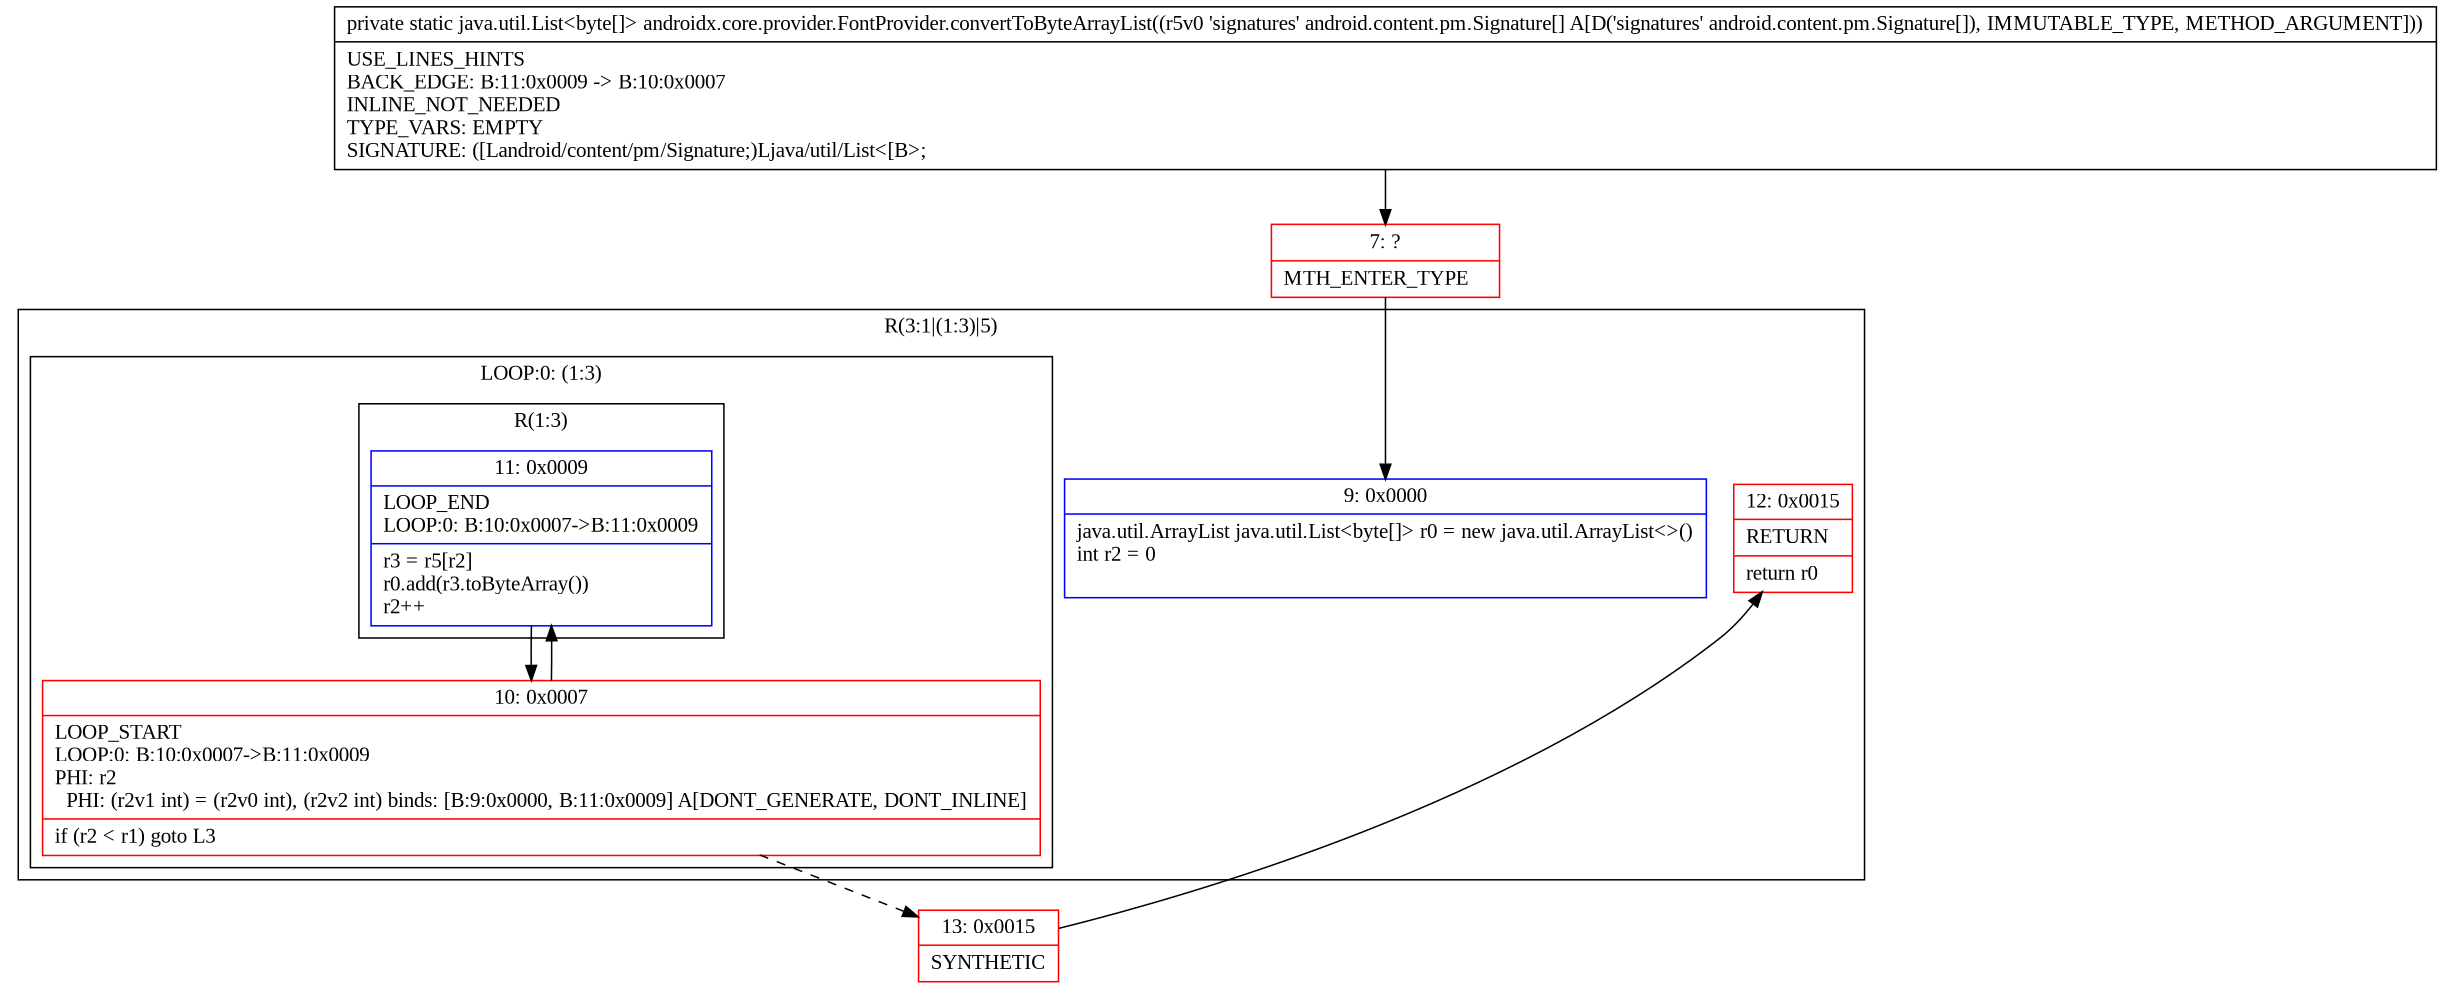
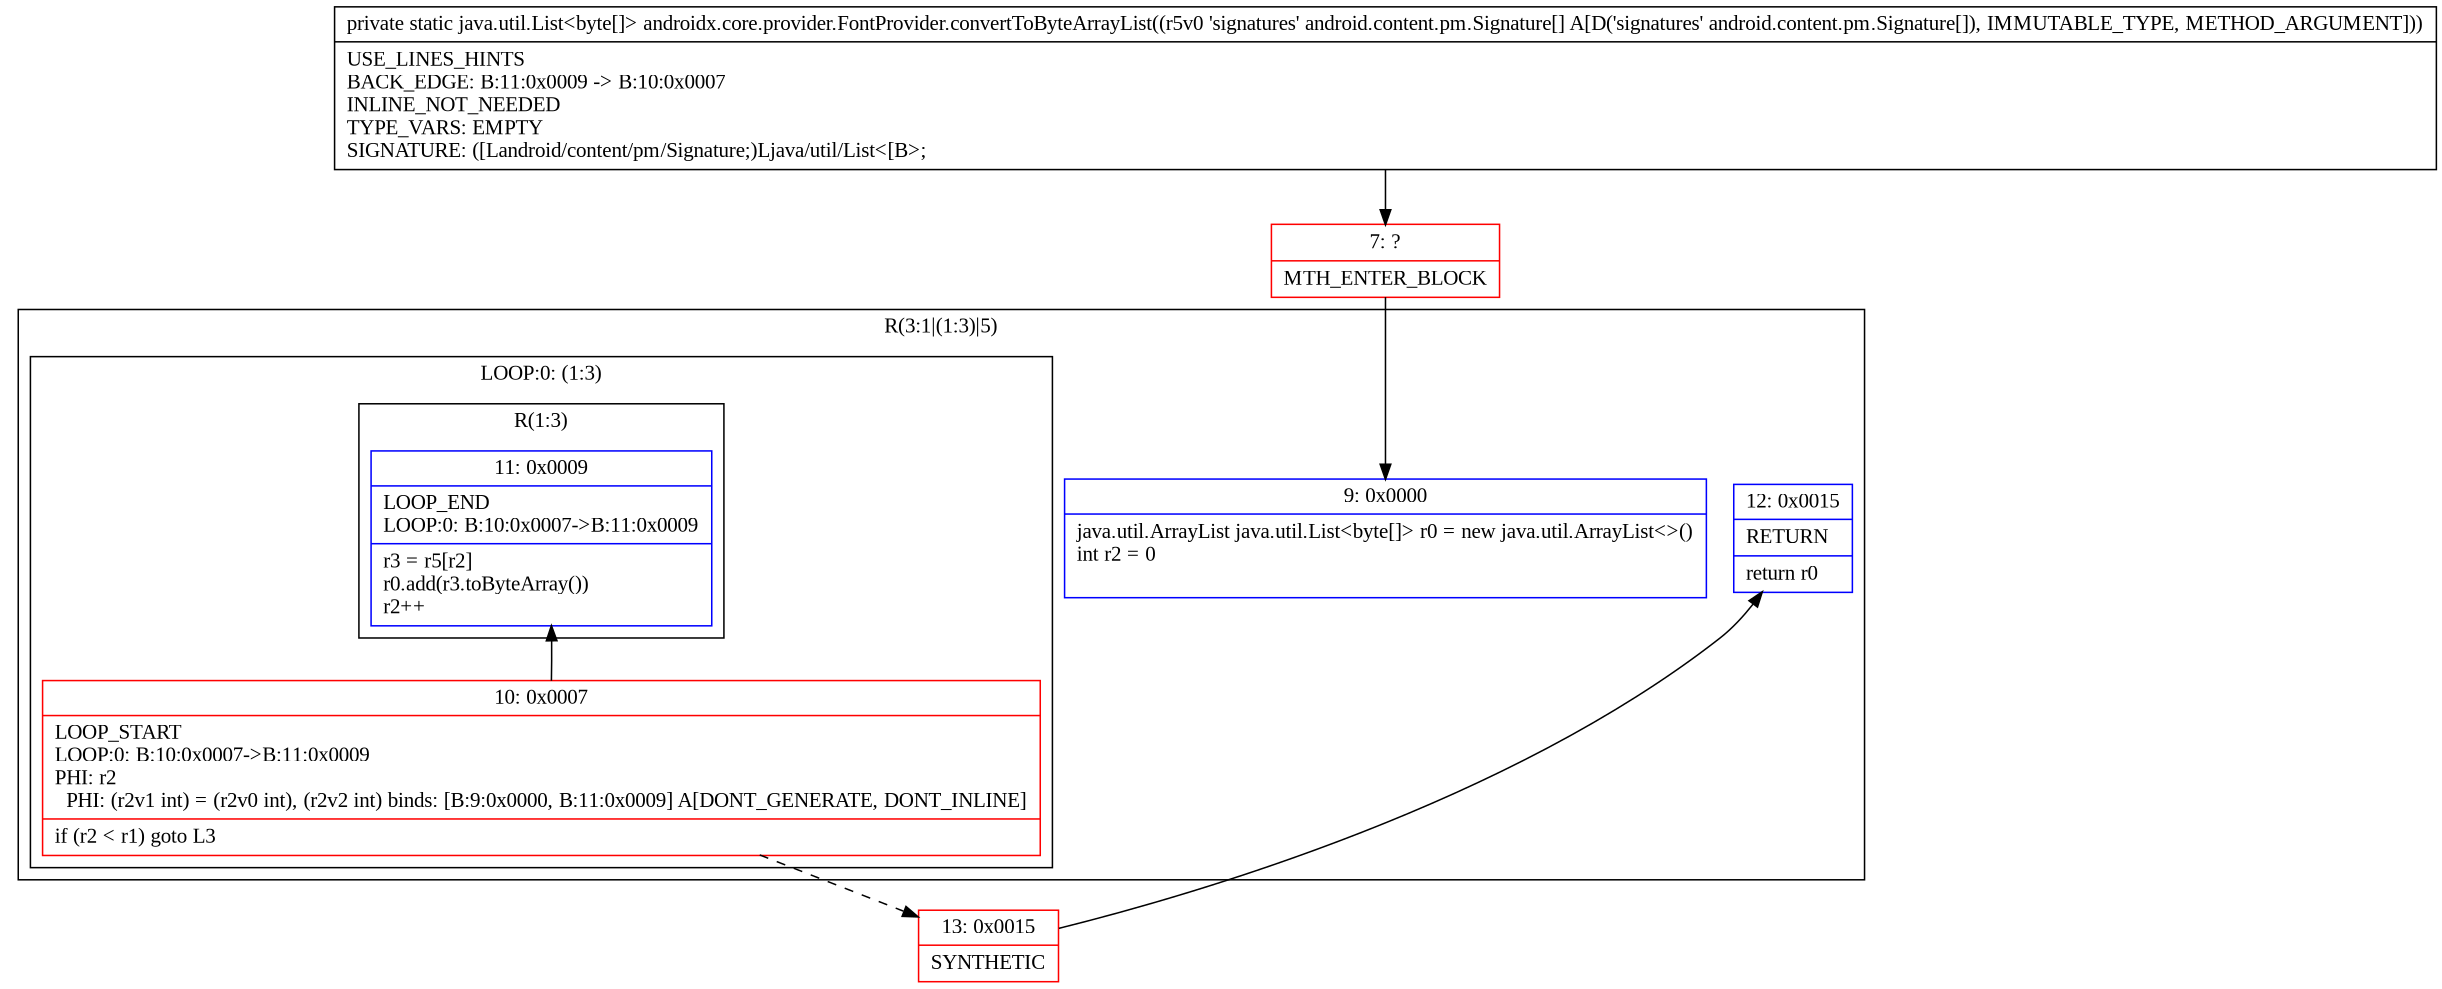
node "7: ?": text "MTH_ENTER_TYPE" -> "MTH_ENTER_BLOCK"
node "12: 0x0015": color red -> blue
edge "11: 0x0009" -> "10: 0x0007": removed
